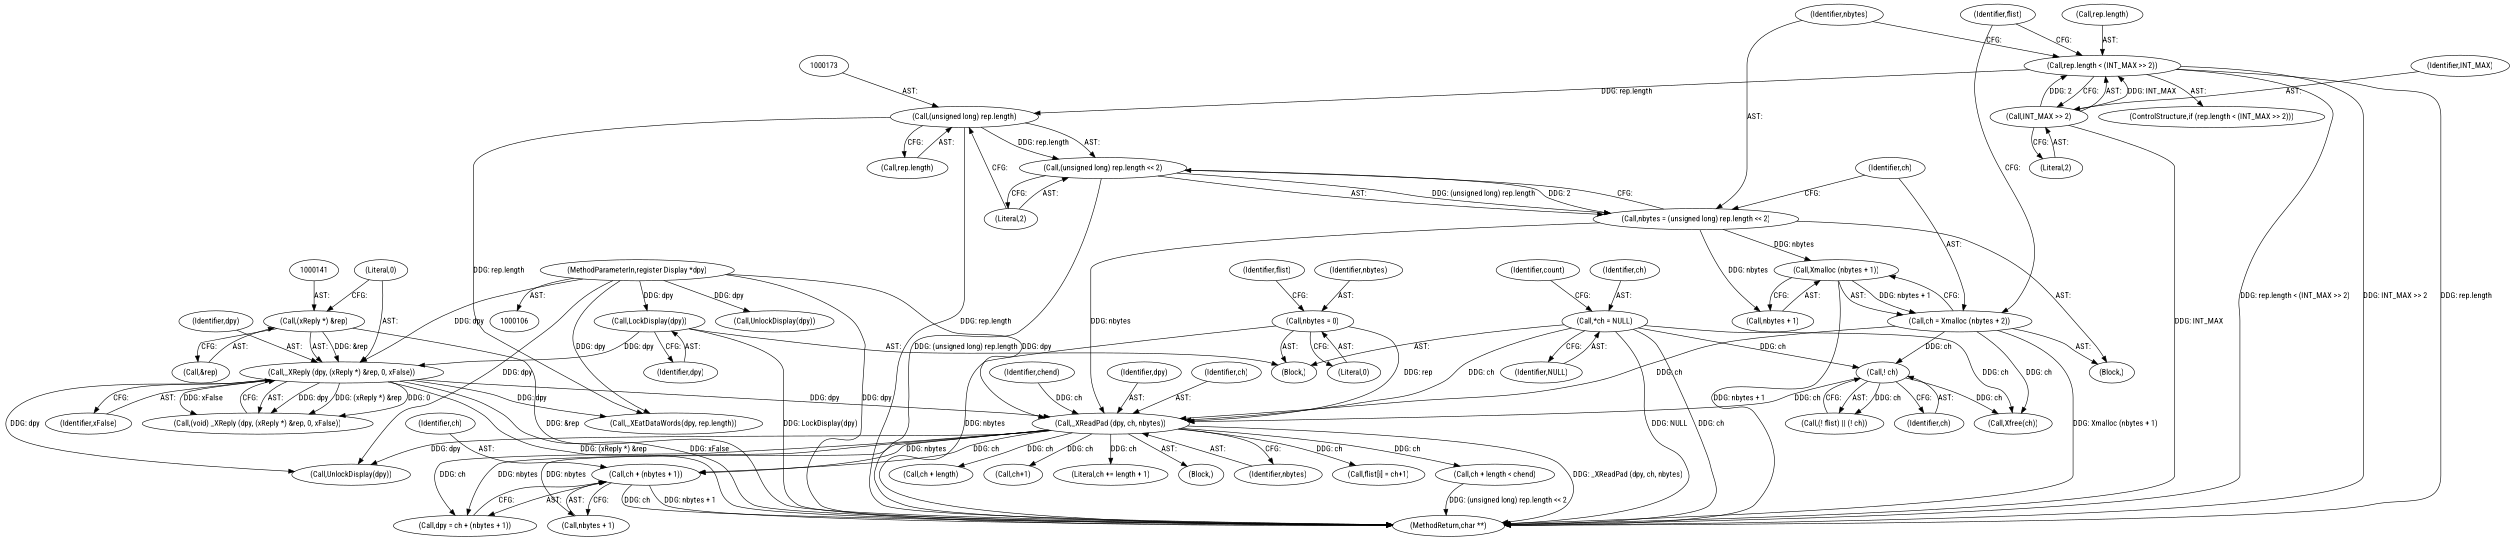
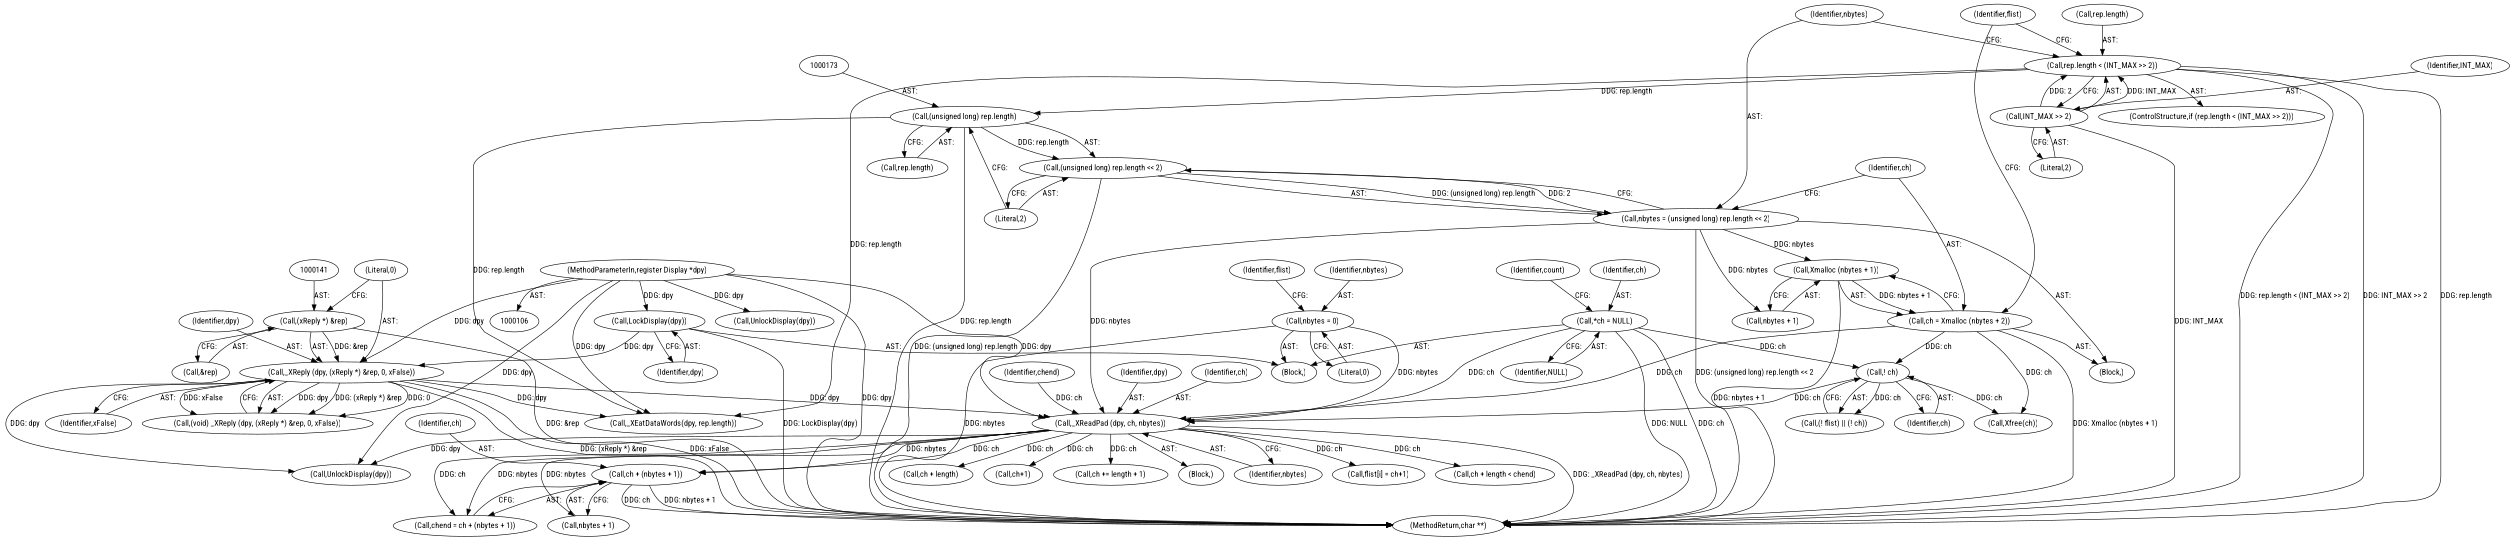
edge "(Call,rep.length < (INT_MAX >> 2))" -> "(Call,_XEatDataWords(dpy, rep.length))": added, label "DDG: rep.length"
edge "(Call,*ch = NULL)" -> "(Call,Xfree(ch))": removed, label "DDG: ch"
edge "(Call,nbytes = 0)" -> "(Call,_XReadPad (dpy, ch, nbytes))": label "DDG: rep" -> "DDG: nbytes"
node "(Literal,ch += length + 1)": label "(Literal,ch += length + 1)" -> "(Call,ch += length + 1)"
edge "(Call,ch + length < chend)" -> "(MethodReturn,char **)": now "(Call,nbytes = (unsigned long) rep.length << 2)" -> "(MethodReturn,char **)"
node "(Call,dpy = ch + (nbytes + 1))": label "(Call,dpy = ch + (nbytes + 1))" -> "(Call,chend = ch + (nbytes + 1))"
